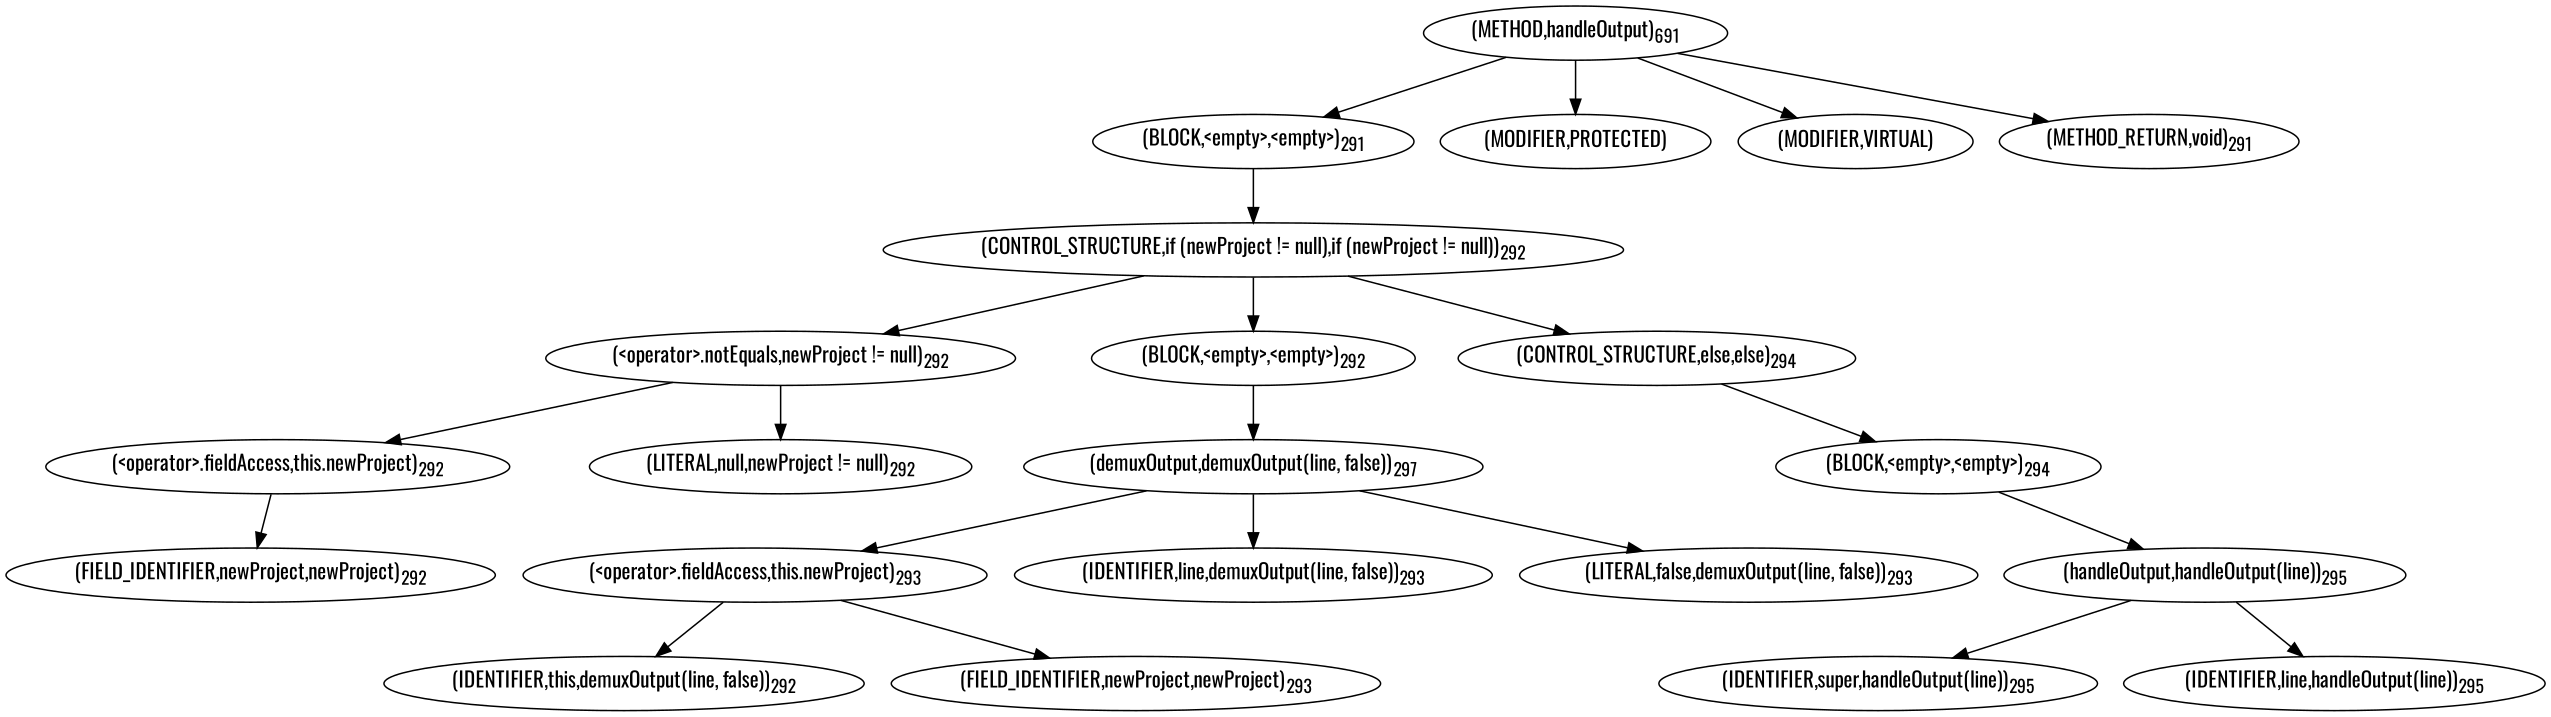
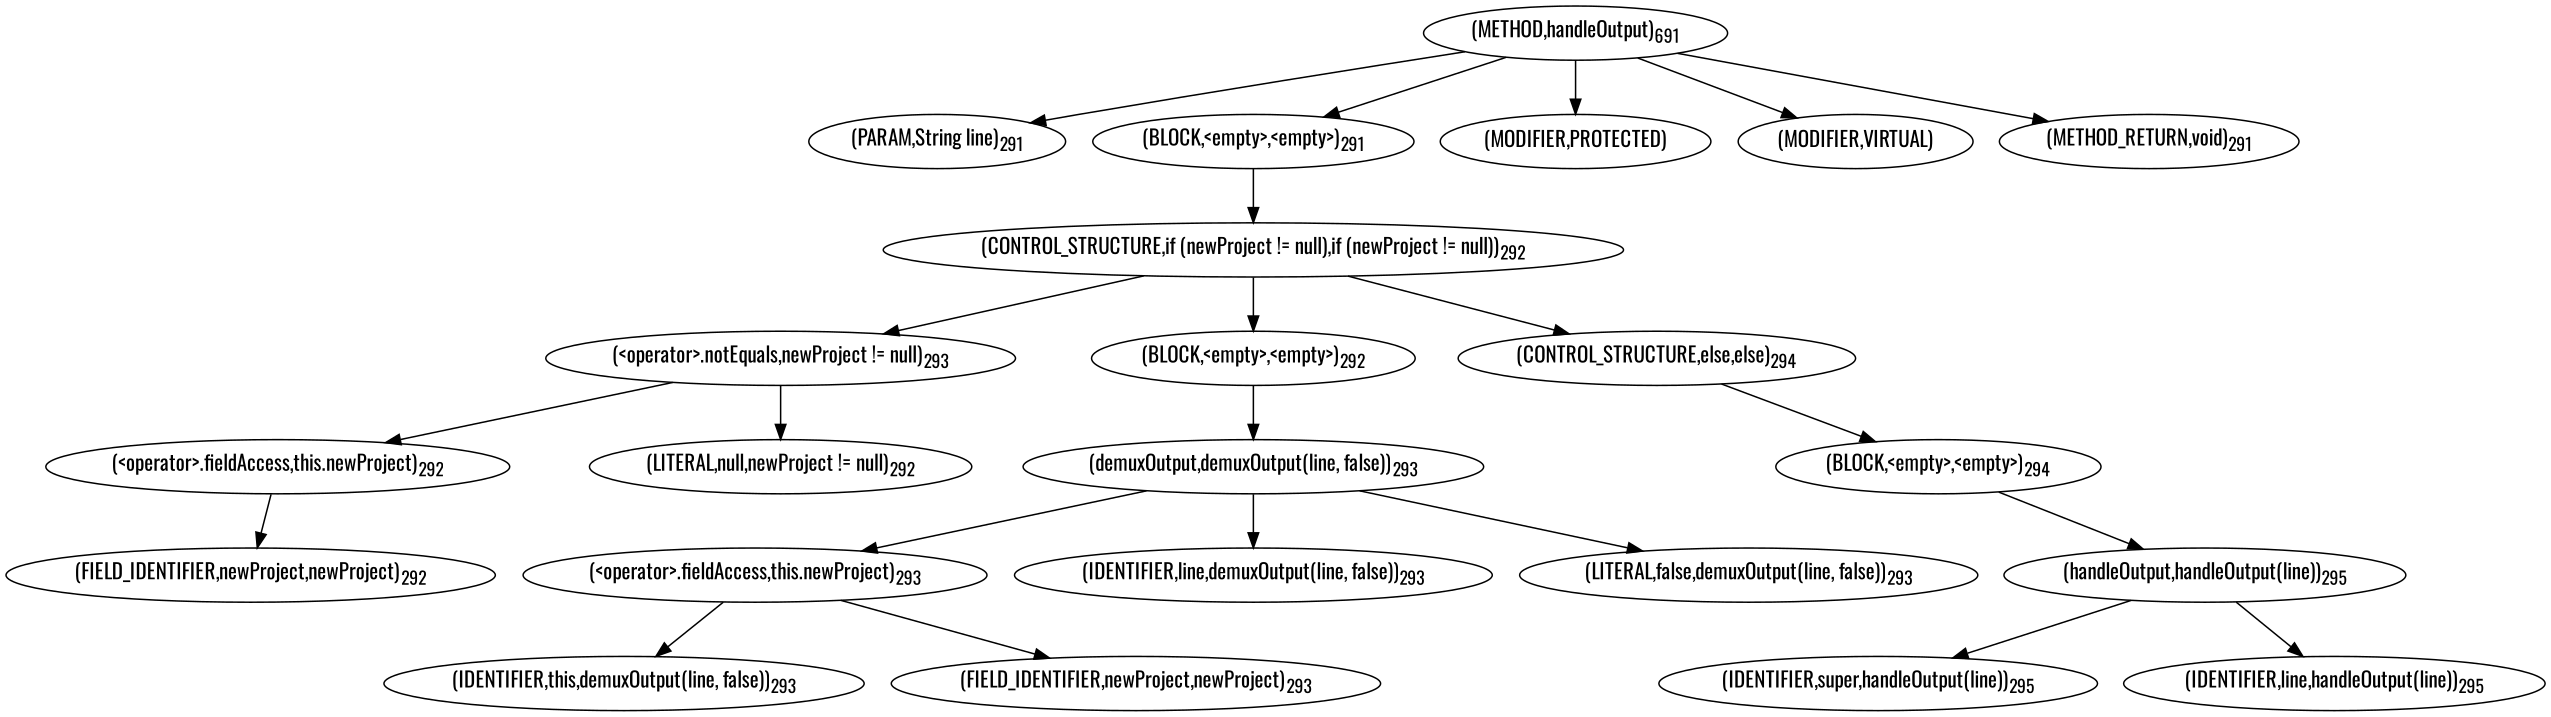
node "(PARAM,String line)": added
node "(<operator>.notEquals,newProject != null)": text "292" -> "293"
node "(demuxOutput,demuxOutput(line, false))": text "297" -> "293"
node "(IDENTIFIER,this,demuxOutput(line, false))": text "292" -> "293"
